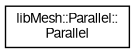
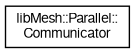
node "libMesh::Parallel:: Parallel": label "libMesh::Parallel:: Parallel" -> "libMesh::Parallel:: Communicator"
